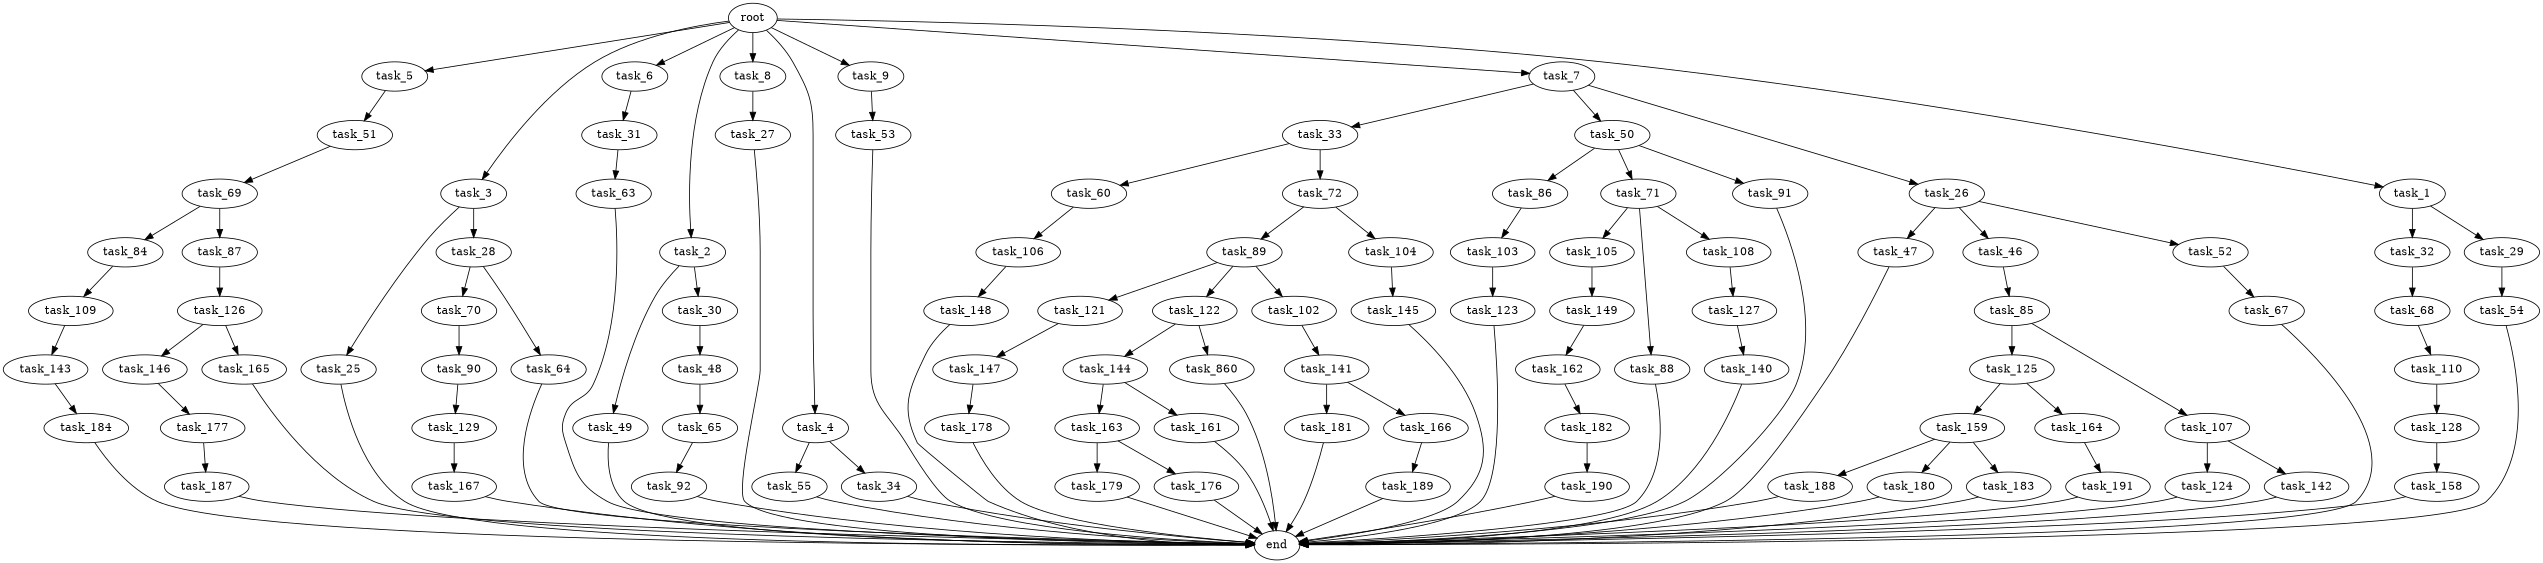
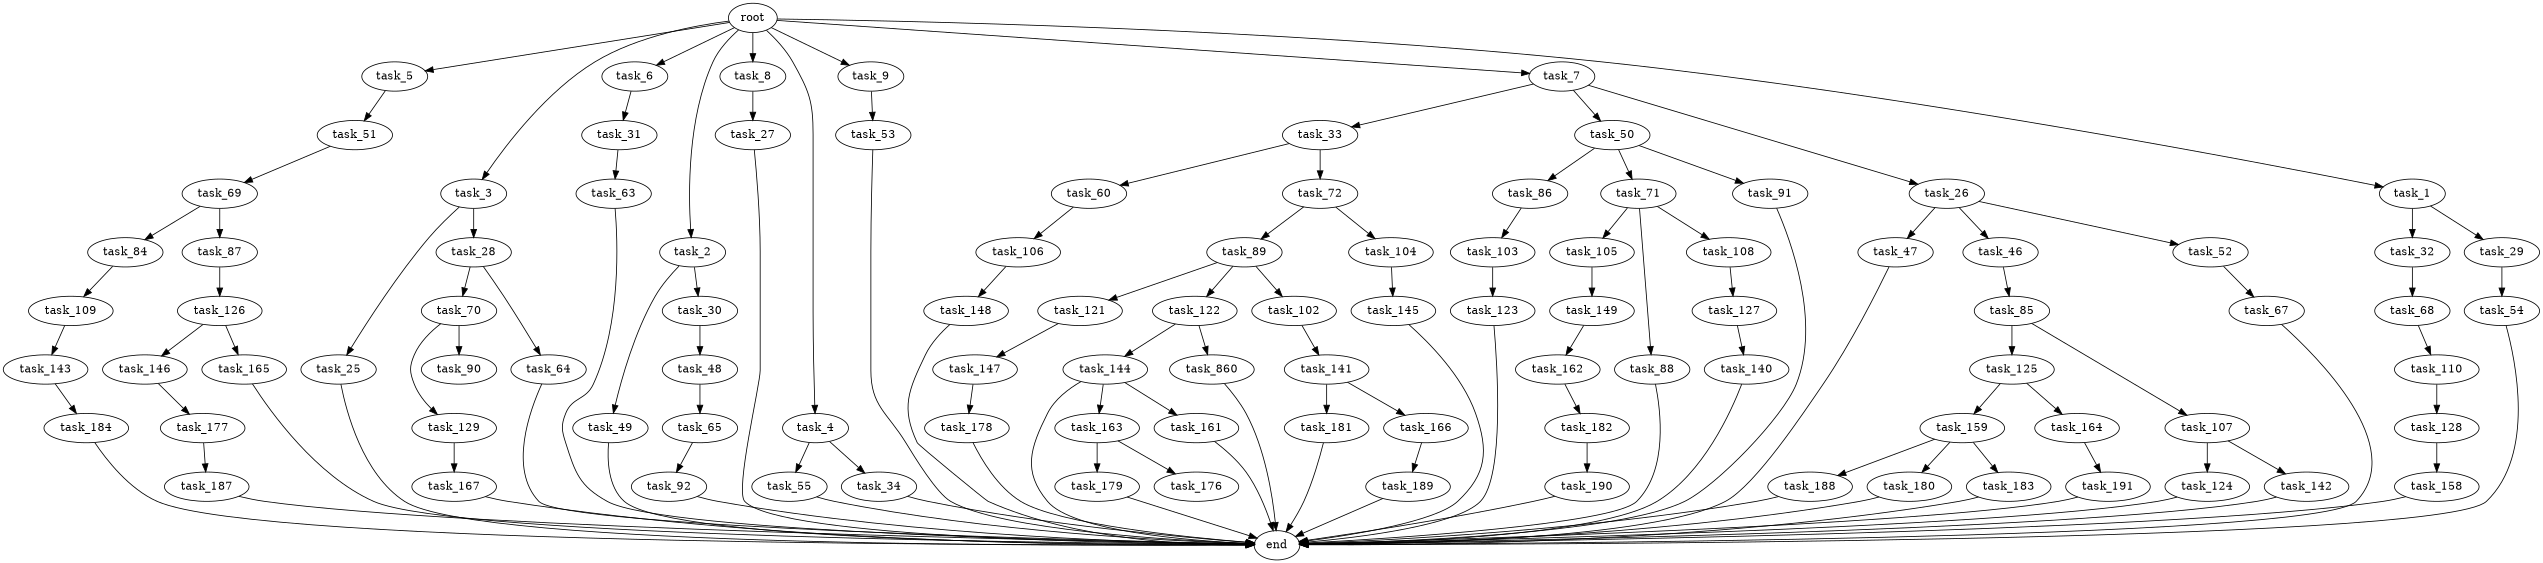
edge "task_90" -> "task_129": now "task_70" -> "task_129"
edge "task_176" -> "end": now "task_144" -> "end"
